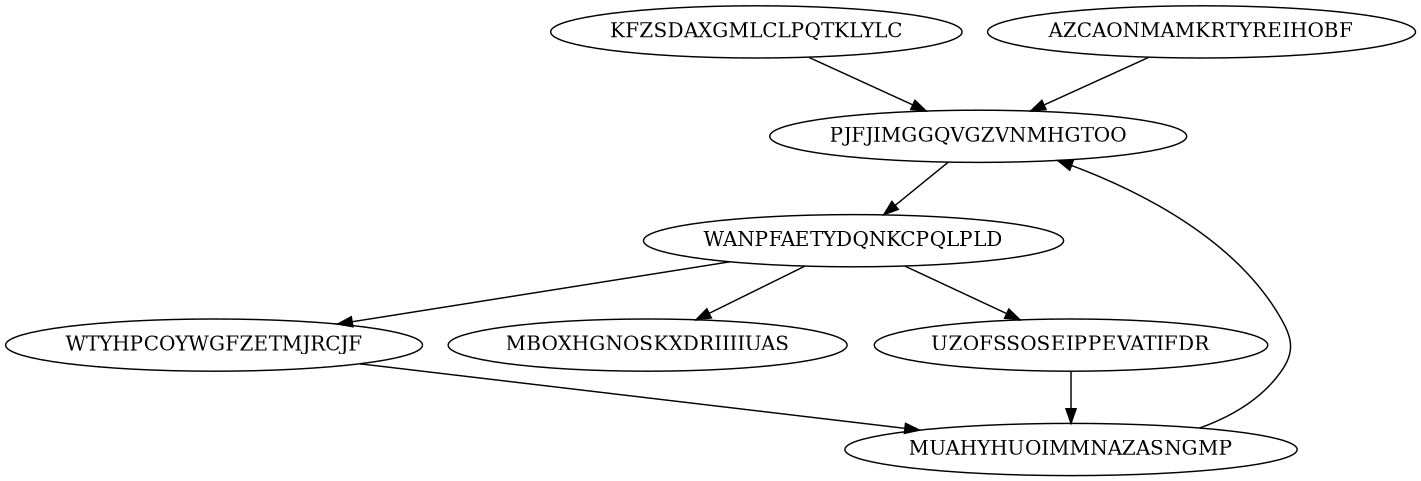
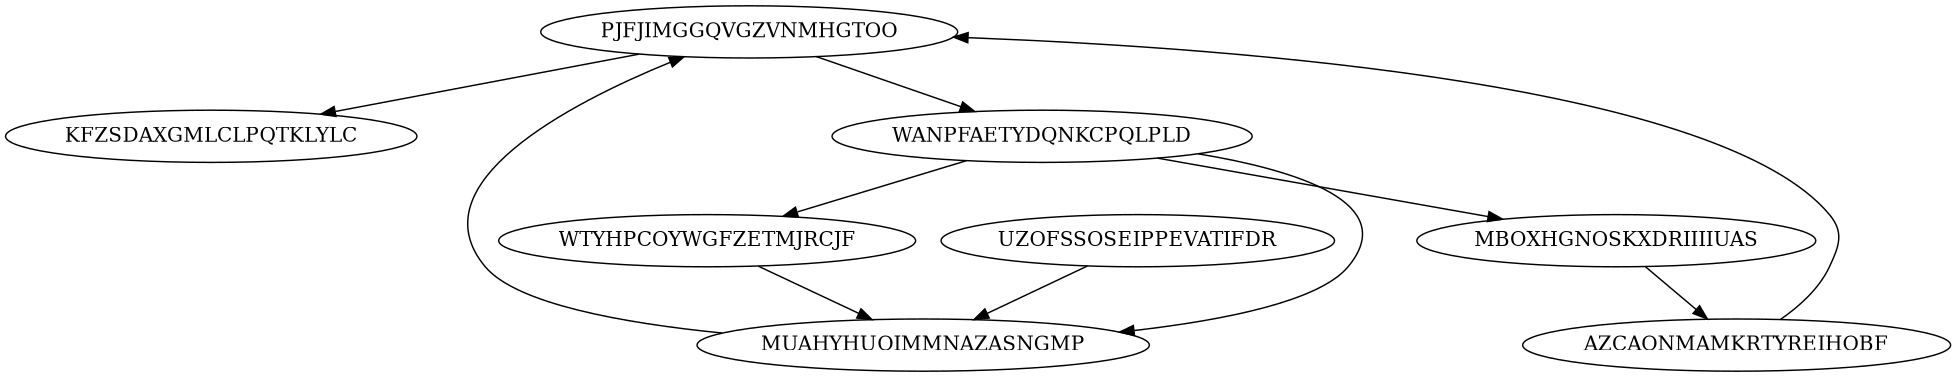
edge "KFZSDAXGMLCLPQTKLYLC" -> "PJFJIMGGQVGZVNMHGTOO": reversed
edge "MBOXHGNOSKXDRIIIIUAS" -> "AZCAONMAMKRTYREIHOBF": added
edge "WANPFAETYDQNKCPQLPLD" -> "UZOFSSOSEIPPEVATIFDR": now "WANPFAETYDQNKCPQLPLD" -> "MUAHYHUOIMMNAZASNGMP"
